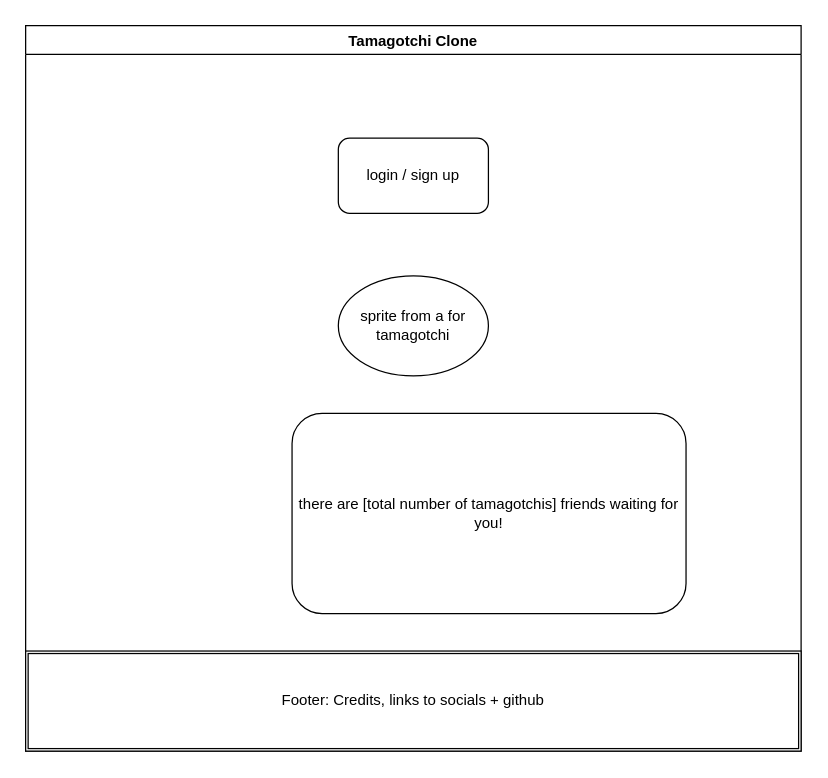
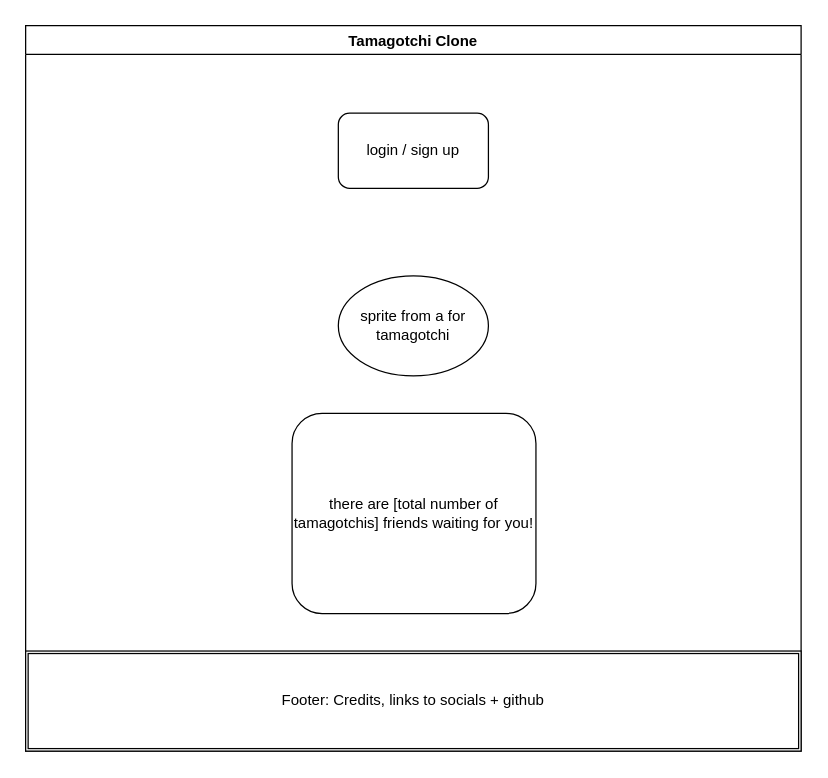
node "login / sign up": moved (413, 176) -> (413, 151)
node "there are [total number of tamagotchis] friends waiting for you!": size 394x200 -> 244x200
